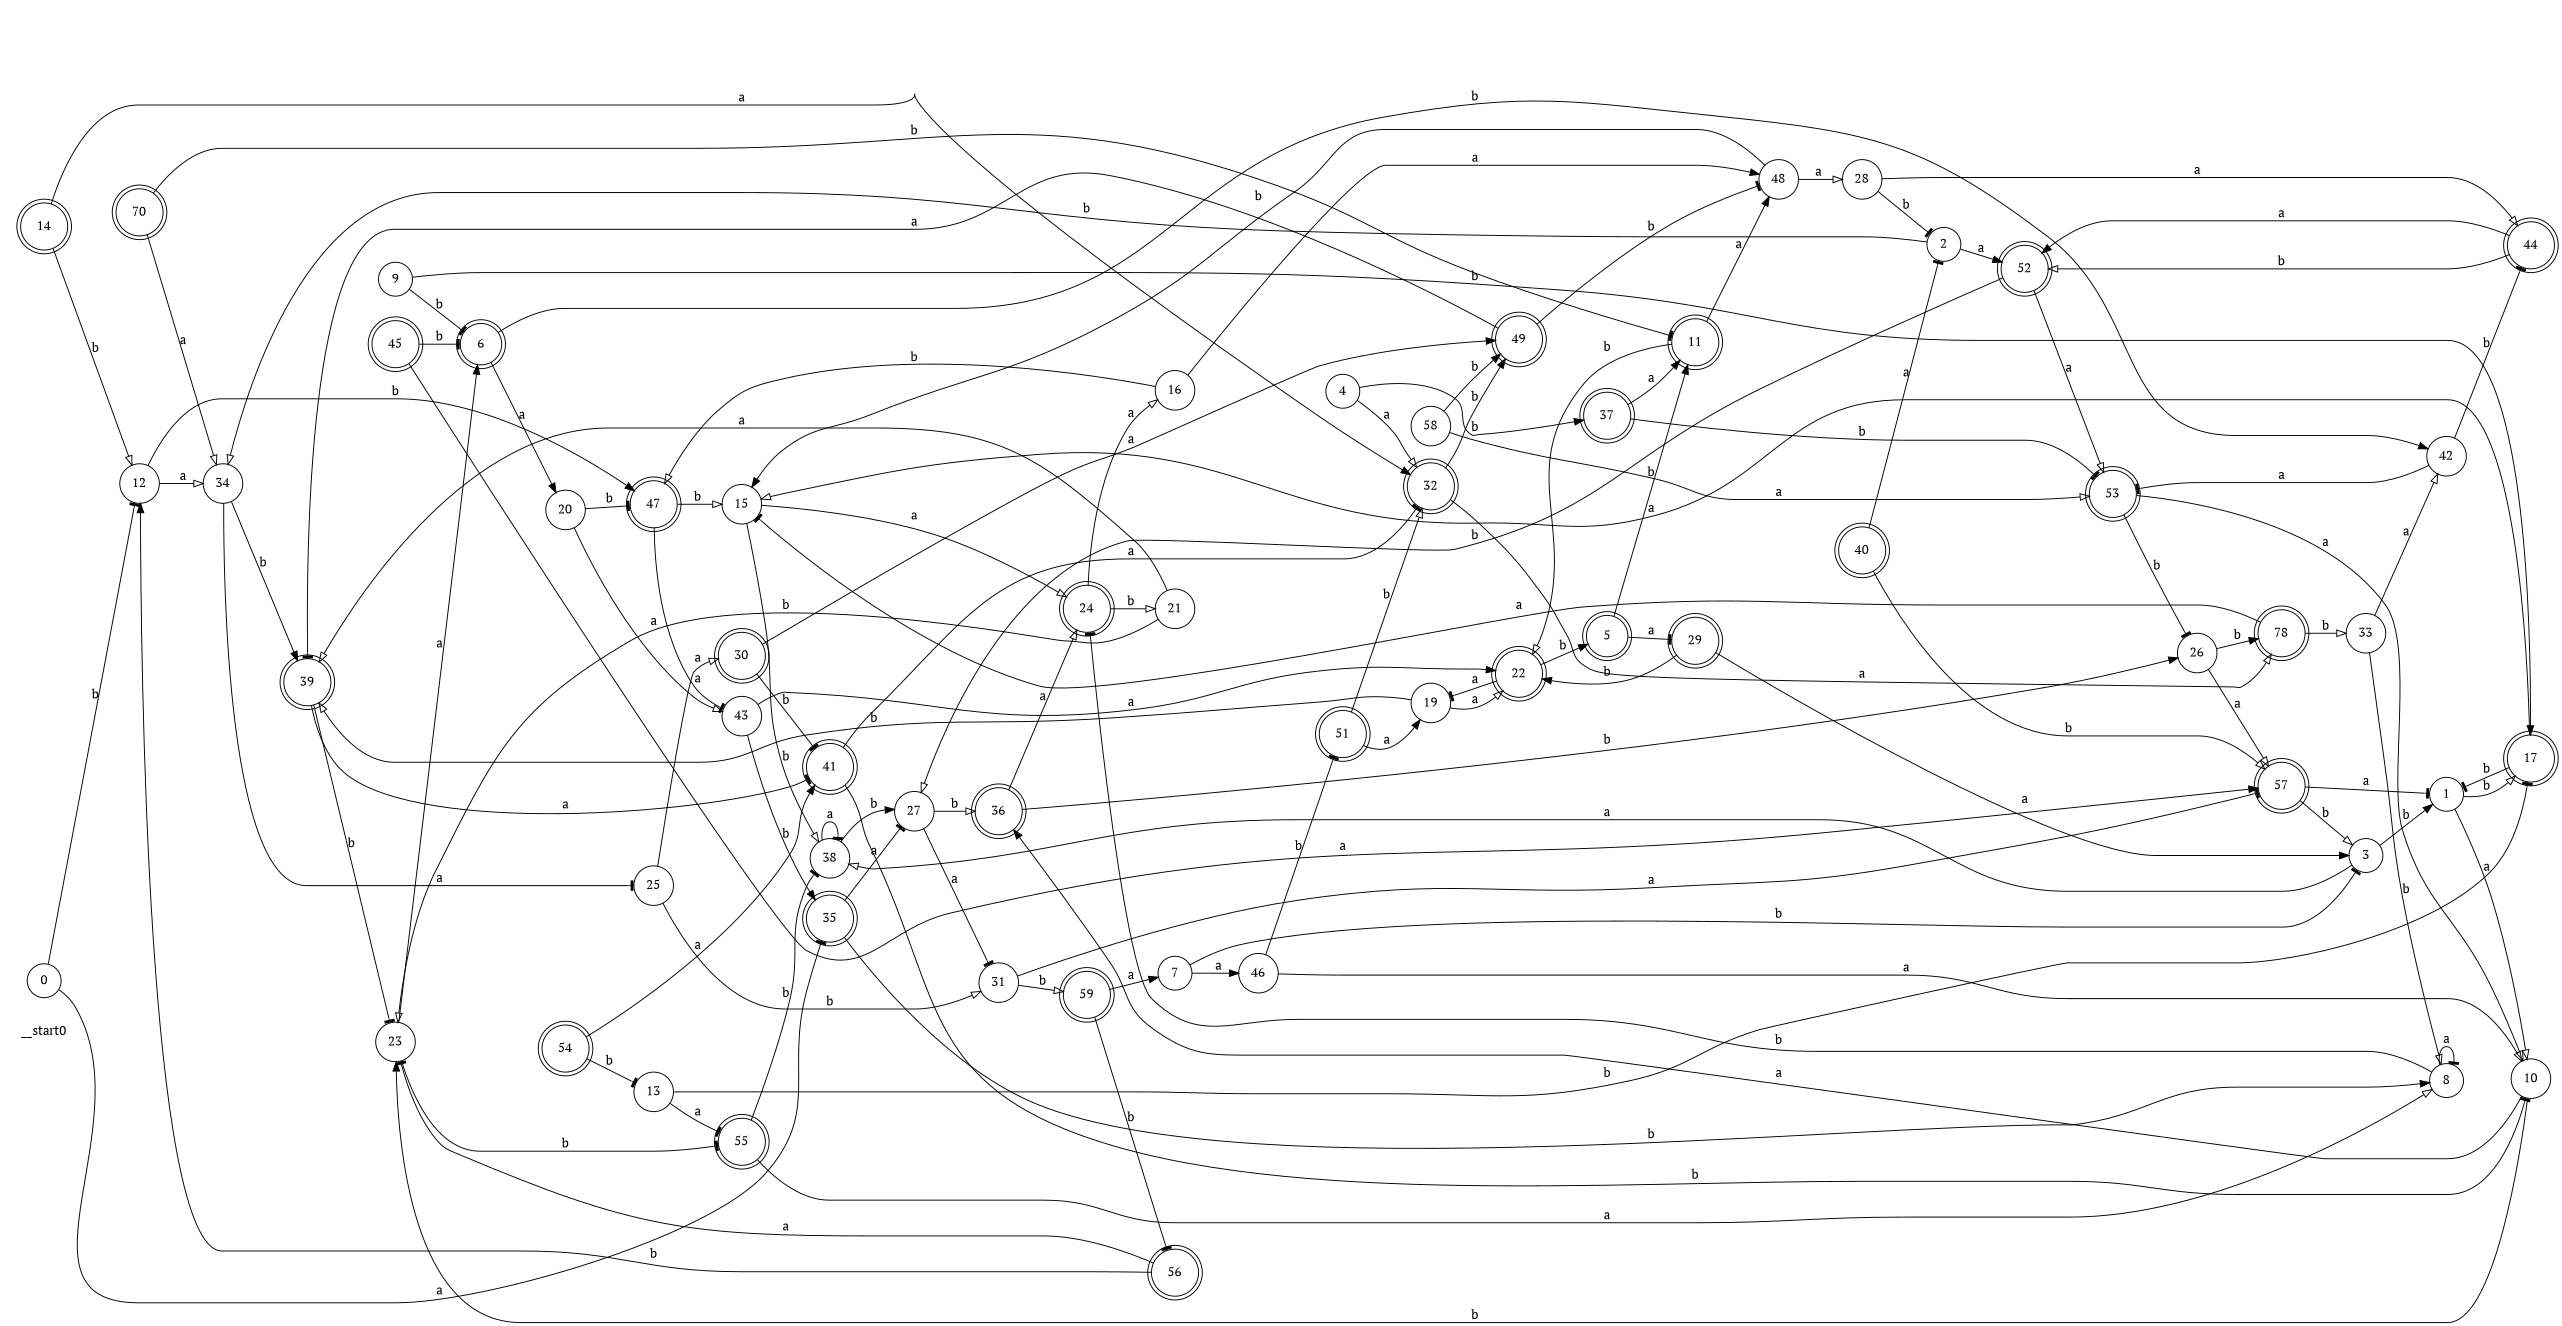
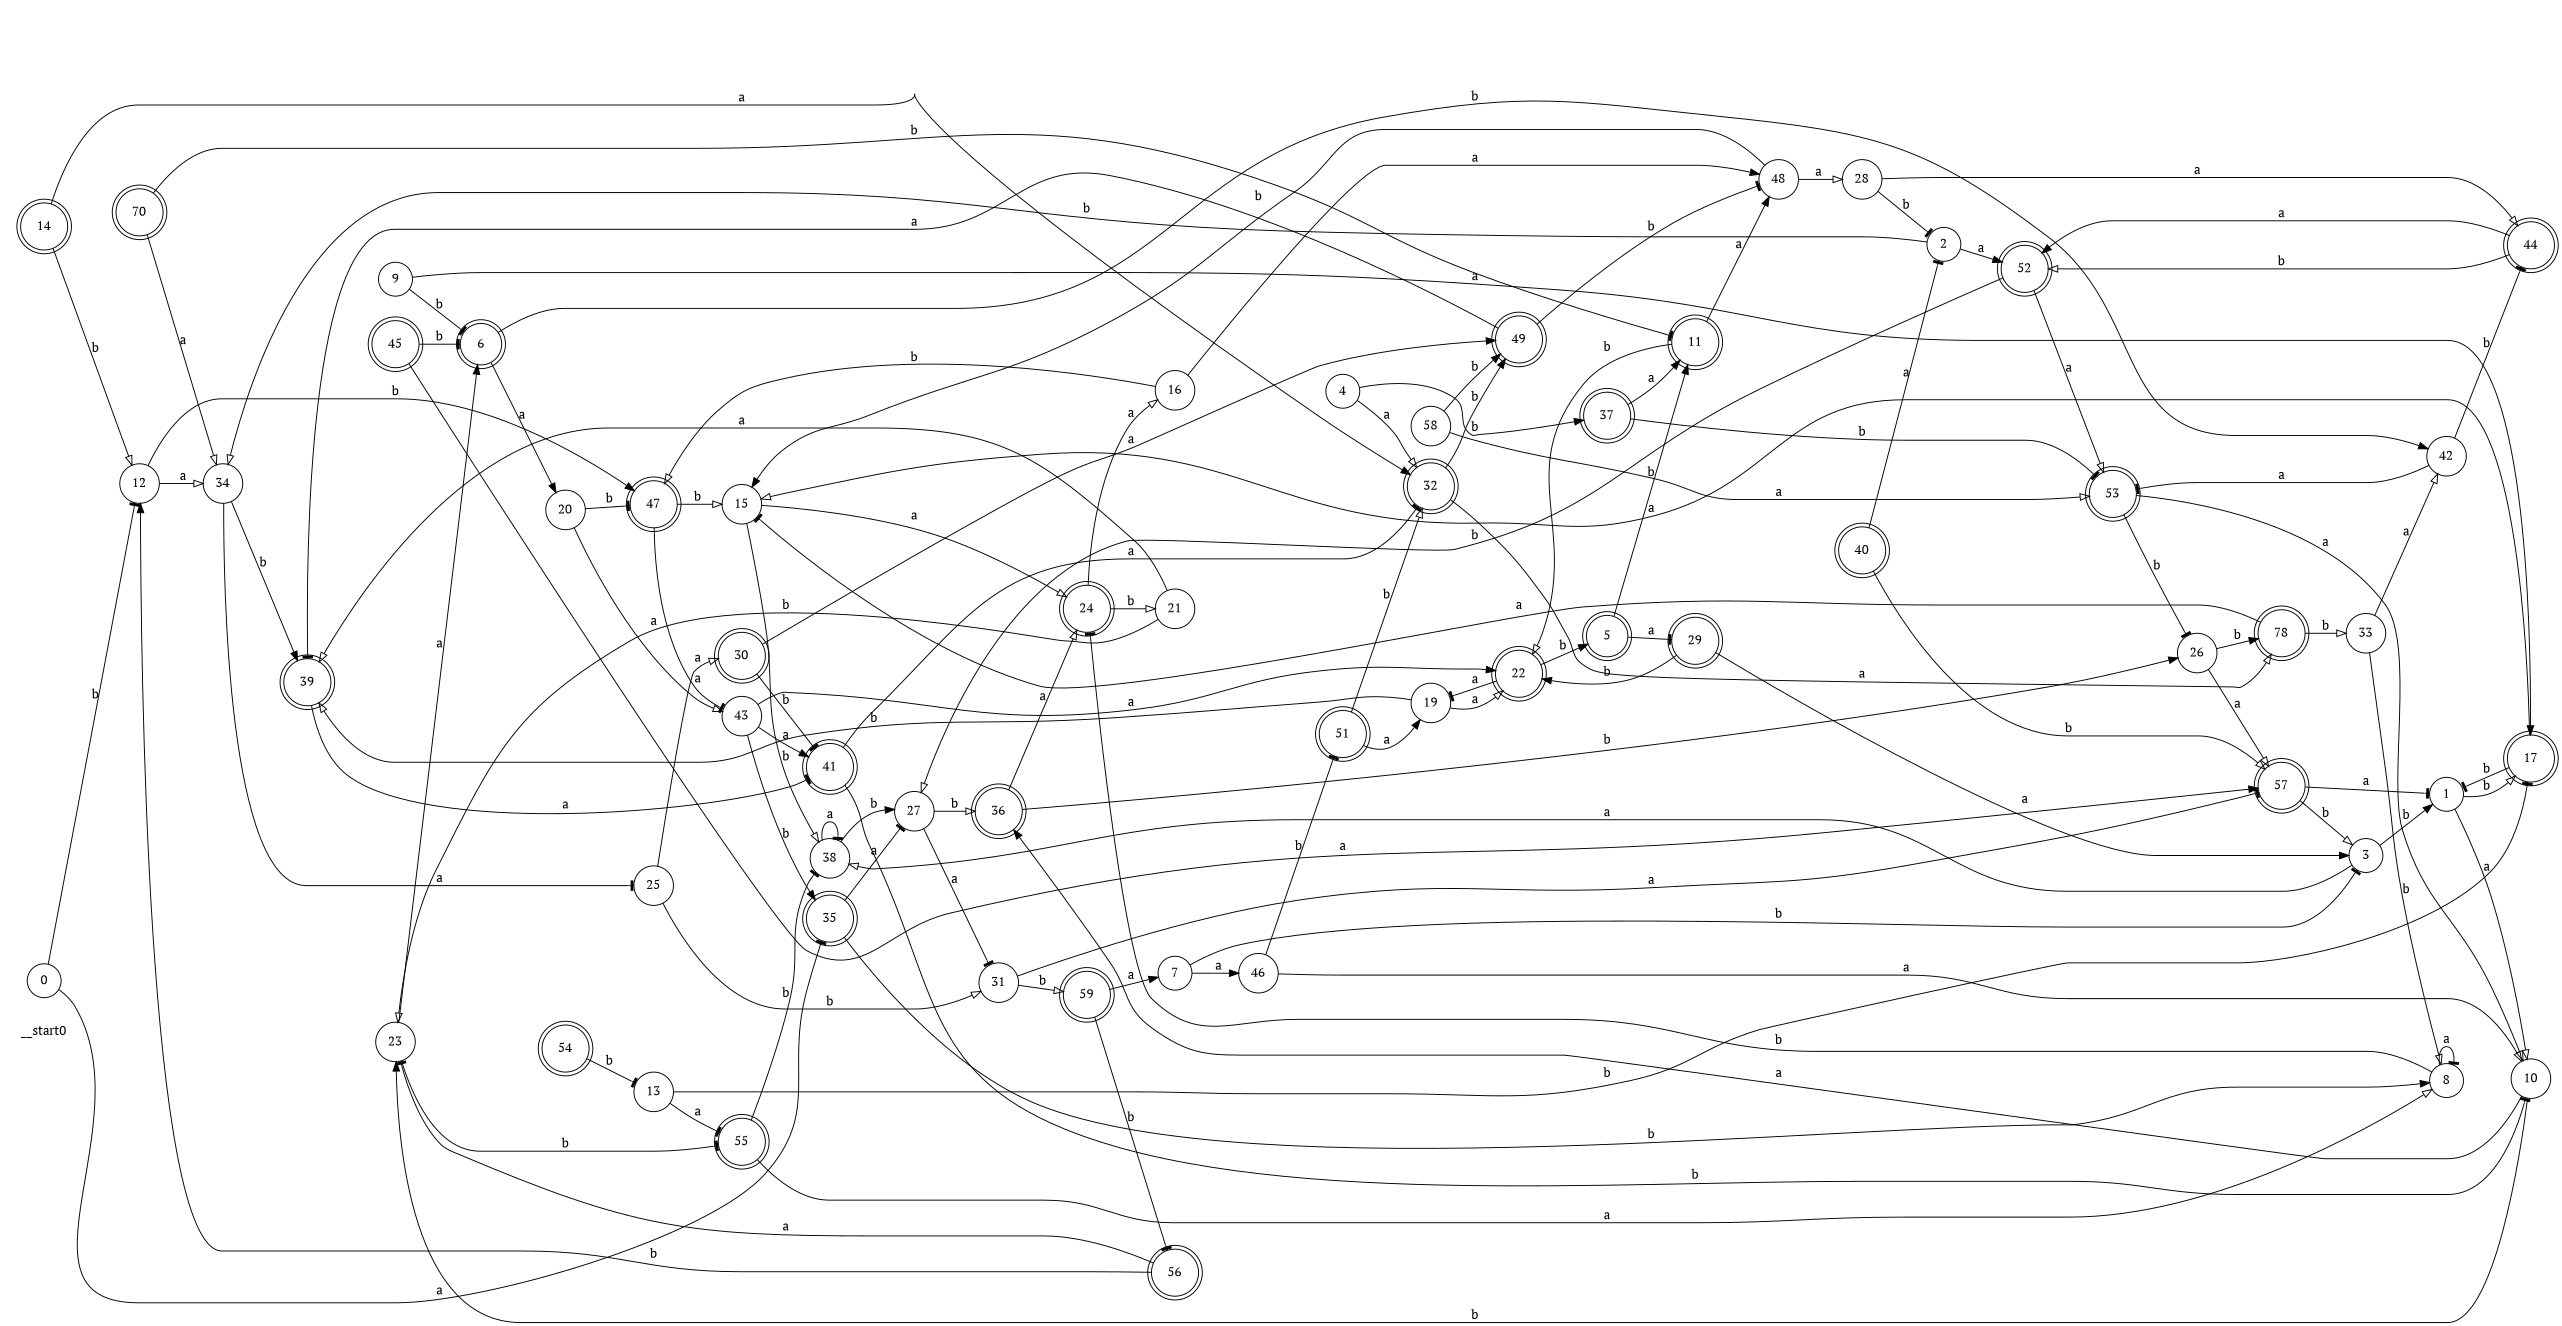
edge "9" -> "17": label "b" -> "a"
edge "39" -> "23": removed, label "b"
edge "54" -> "41": now "43" -> "41"
